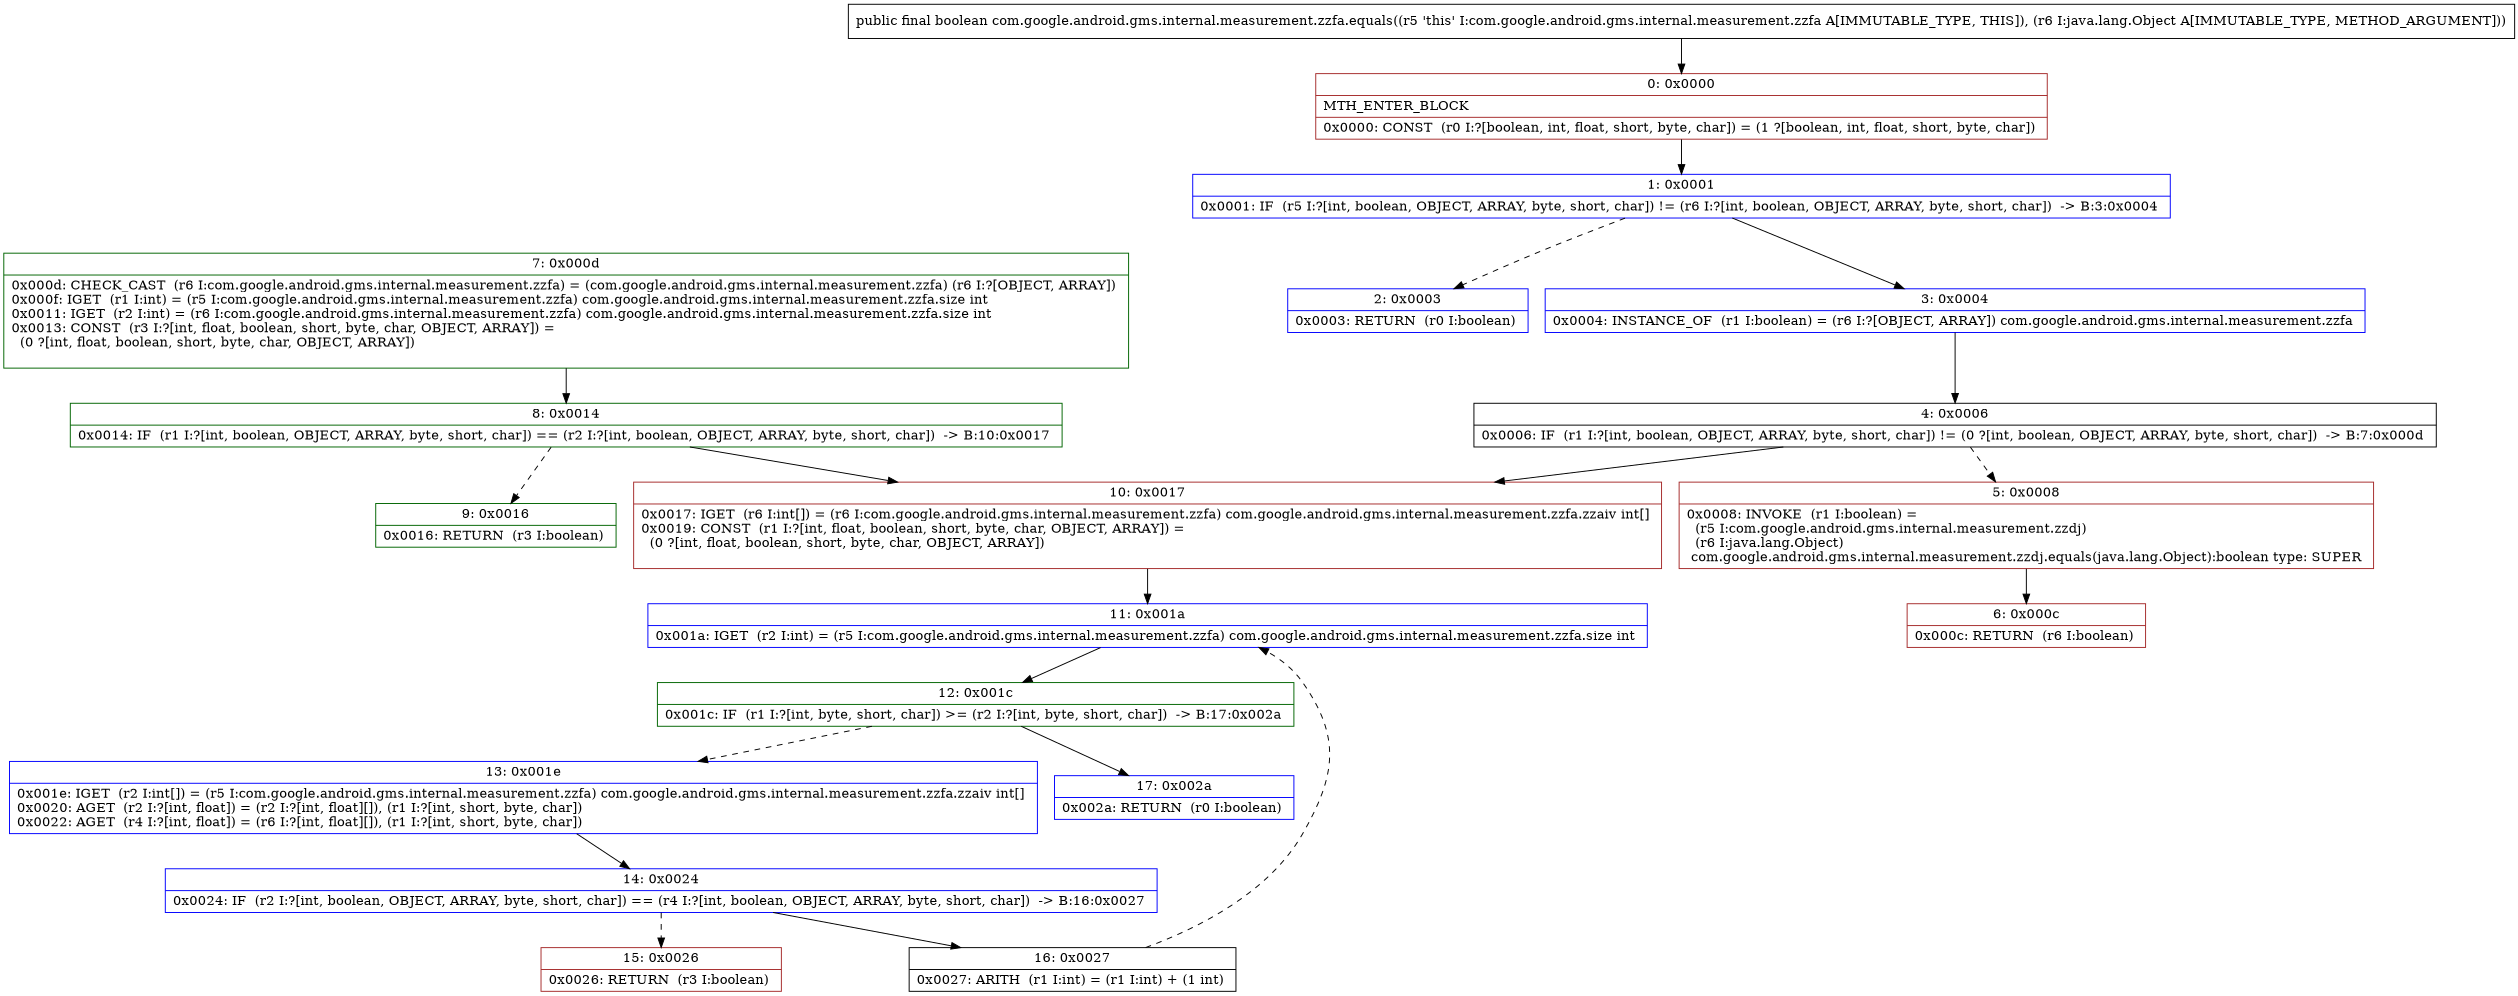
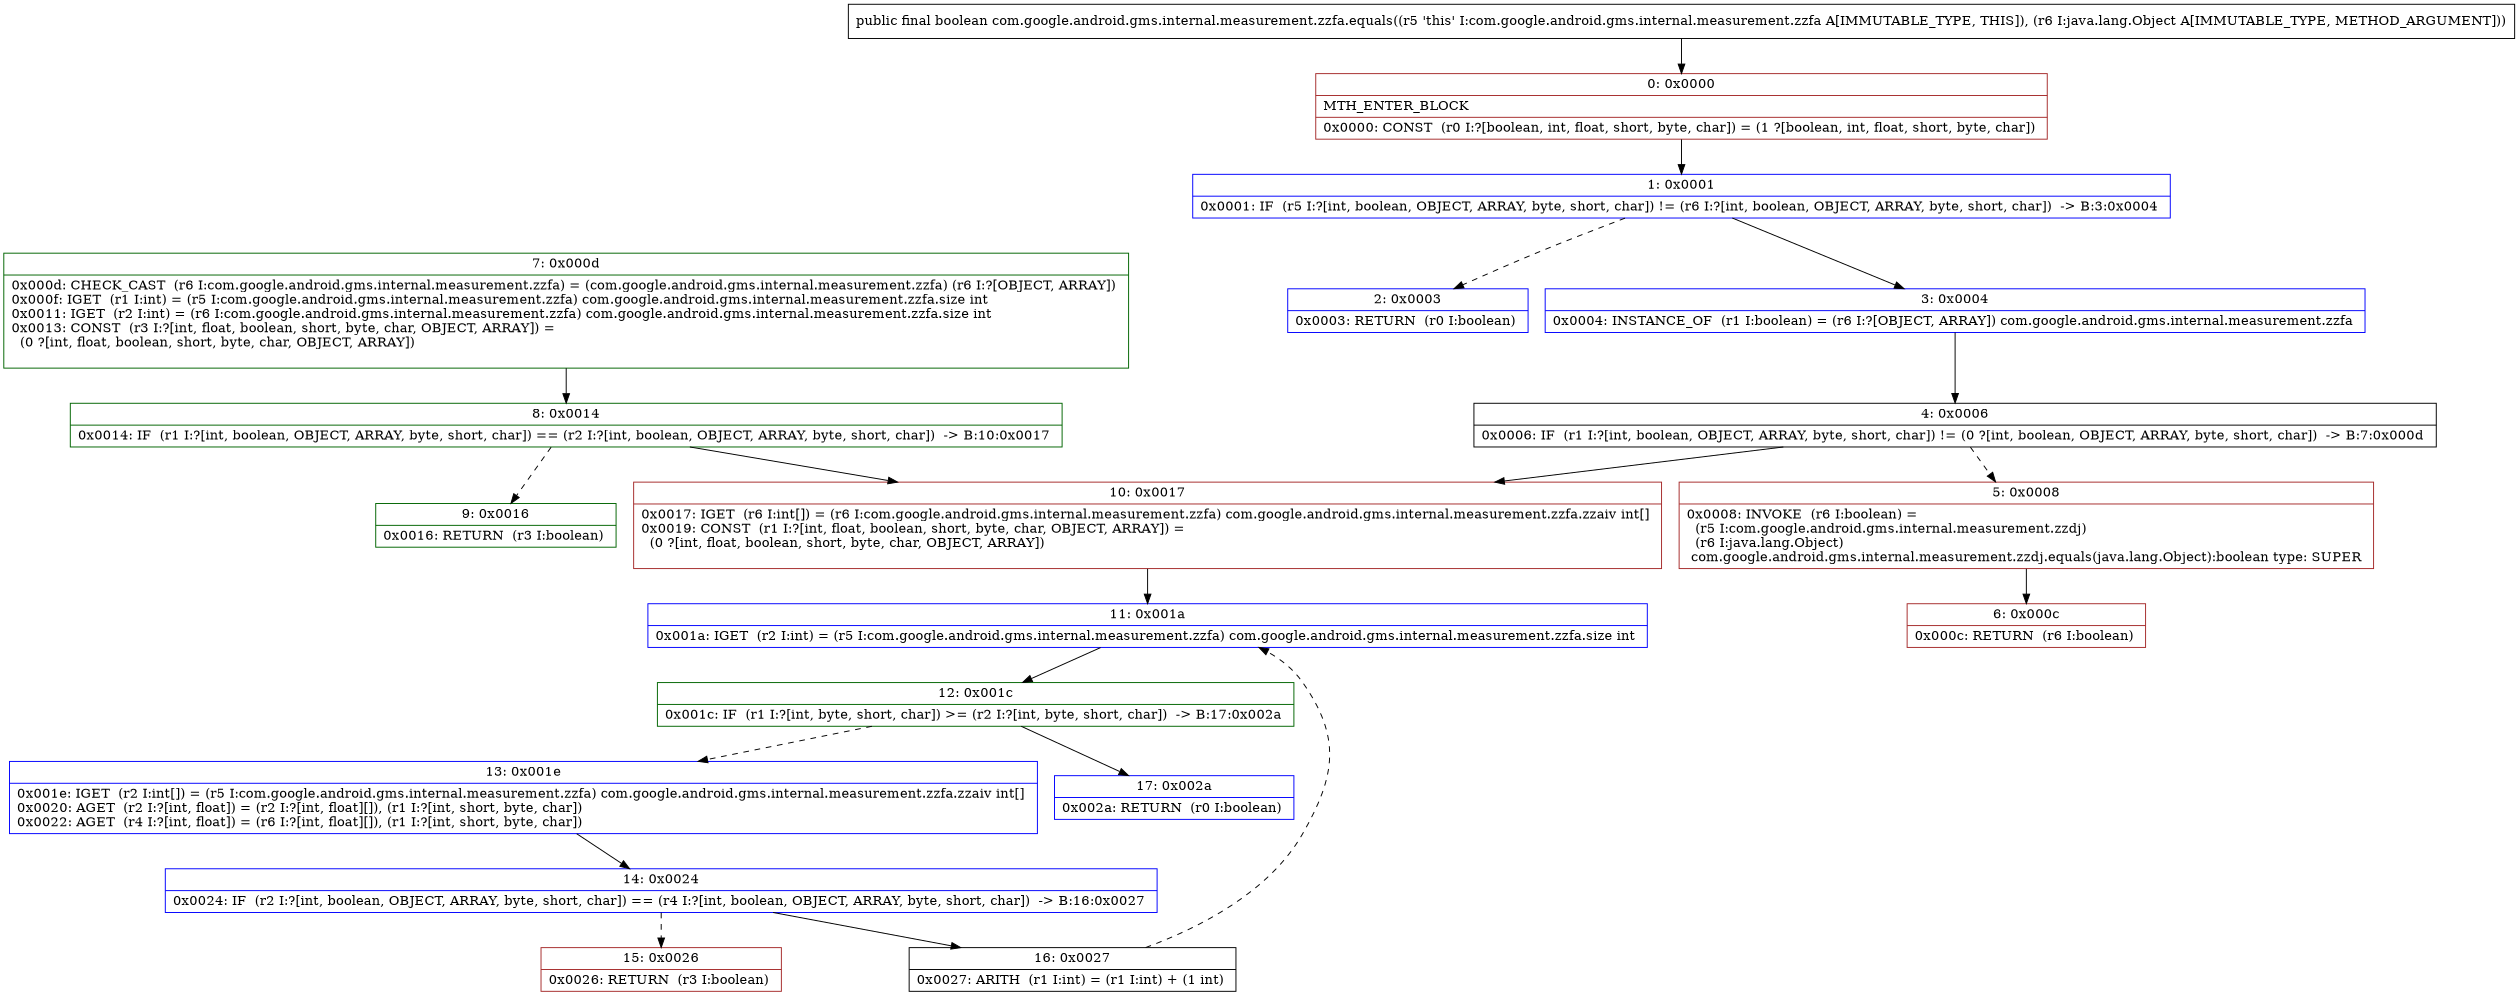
node "5: 0x0008": text "0x0008: INVOKE  (r1 I:boolean) =" -> "0x0008: INVOKE  (r6 I:boolean) ="
